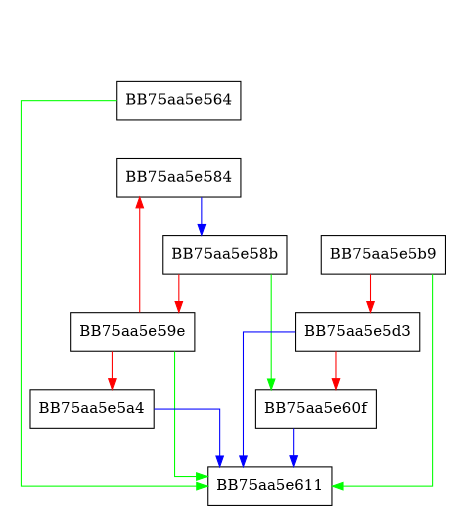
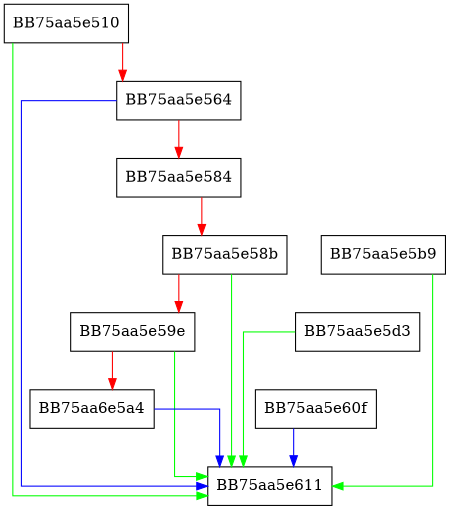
node "BB75aa5e510": added
edge "BB75aa5e584" -> "BB75aa5e58b": color blue -> red
edge "BB75aa5e59e" -> "BB75aa5e584": now "BB75aa5e564" -> "BB75aa5e584"
edge "BB75aa5e5b9" -> "BB75aa5e5d3": removed
edge "BB75aa5e58b" -> "BB75aa5e60f": now "BB75aa5e58b" -> "BB75aa5e611"
edge "BB75aa5e564" -> "BB75aa5e611": color green -> blue
edge "BB75aa5e5d3" -> "BB75aa5e60f": removed
edge "BB75aa5e5d3" -> "BB75aa5e611": color blue -> green
node "BB75aa5e5a4": label "BB75aa5e5a4" -> "BB75aa6e5a4"
